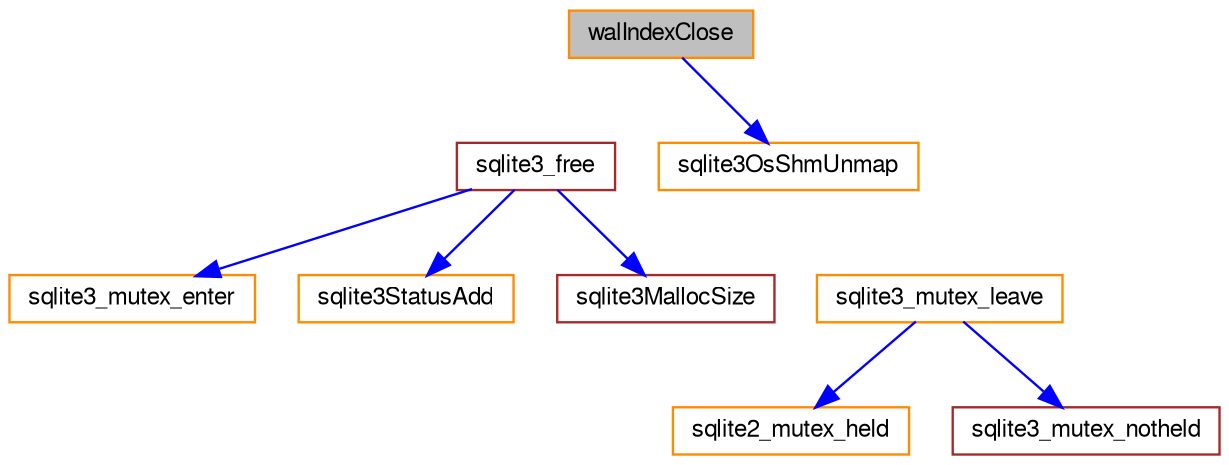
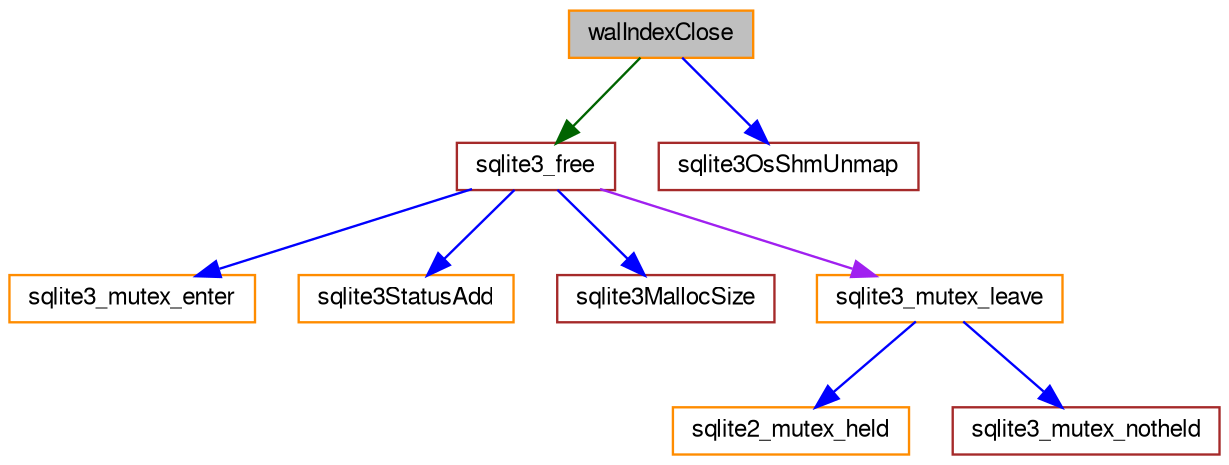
edge "walIndexClose" -> "sqlite3_free": added
node "sqlite3OsShmUnmap": color darkorange -> brown
edge "sqlite3_free" -> "sqlite3_mutex_leave": added
